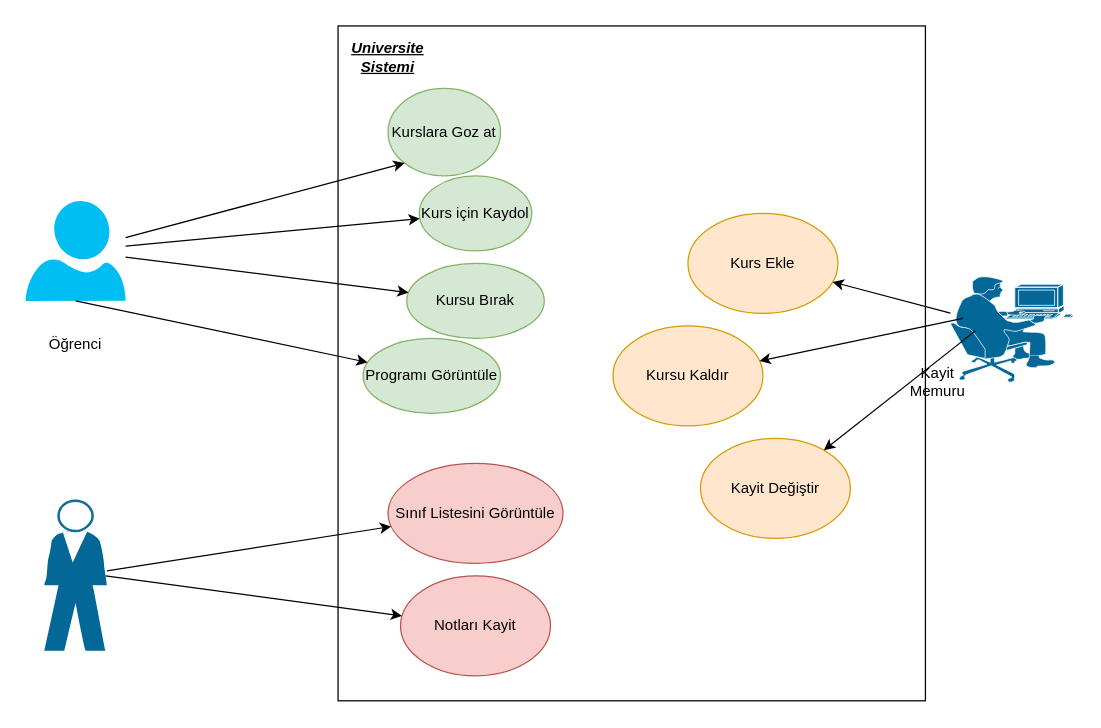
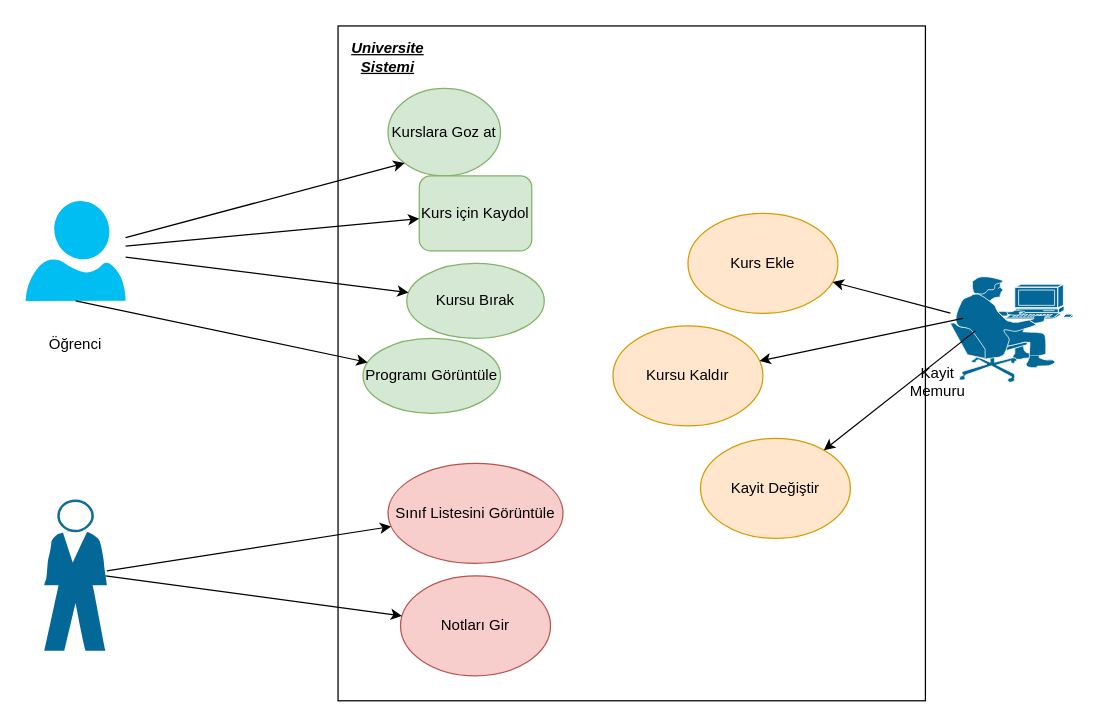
node "Kurs için Kaydol": shape ellipse -> rounded rectangle
node "Notları Kayit": label "Notları Kayit" -> "Notları Gir"
